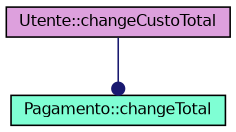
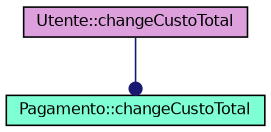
node "Pagamento::changeTotal": label "Pagamento::changeTotal" -> "Pagamento::changeCustoTotal"
